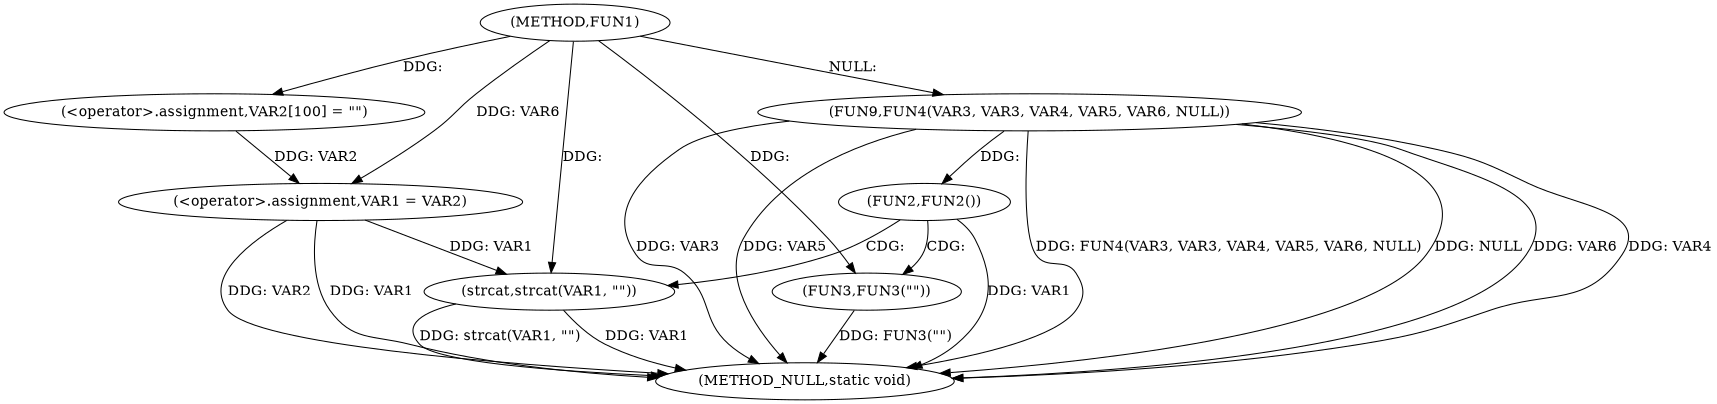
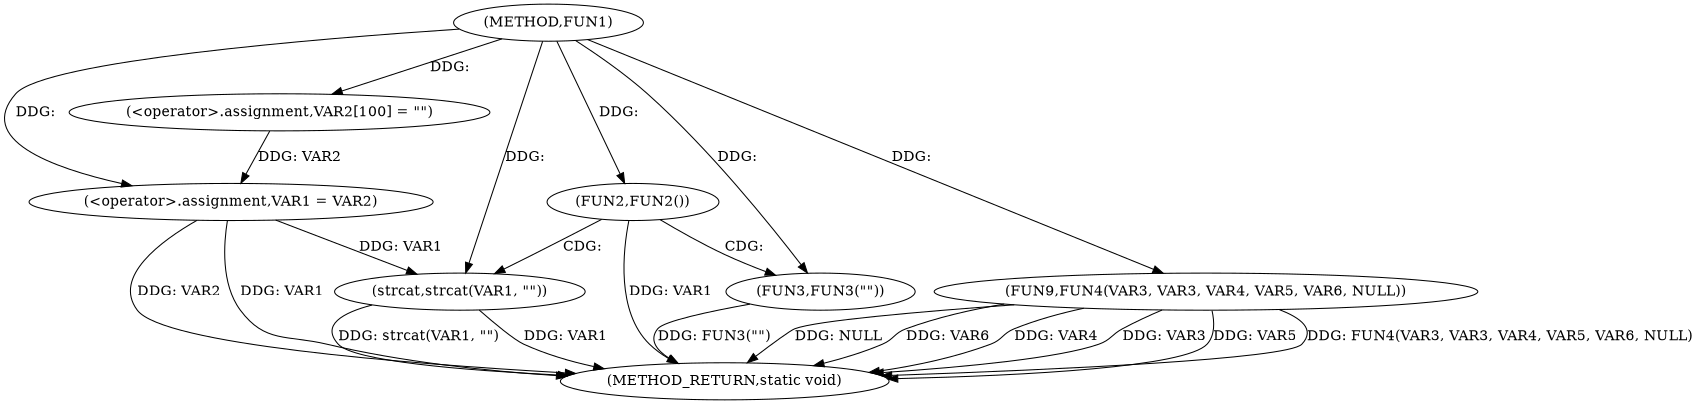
edge "(METHOD,FUN1)" -> "(FUN9,FUN4(VAR3, VAR3, VAR4, VAR5, VAR6, NULL))": label "NULL: " -> "DDG: "
edge "(METHOD,FUN1)" -> "(<operator>.assignment,VAR1 = VAR2)": label "DDG: VAR6" -> "DDG: "
edge "(FUN9,FUN4(VAR3, VAR3, VAR4, VAR5, VAR6, NULL))" -> "(FUN2,FUN2())": now "(METHOD,FUN1)" -> "(FUN2,FUN2())"
node "(METHOD_NULL,static void)": label "(METHOD_NULL,static void)" -> "(METHOD_RETURN,static void)"
